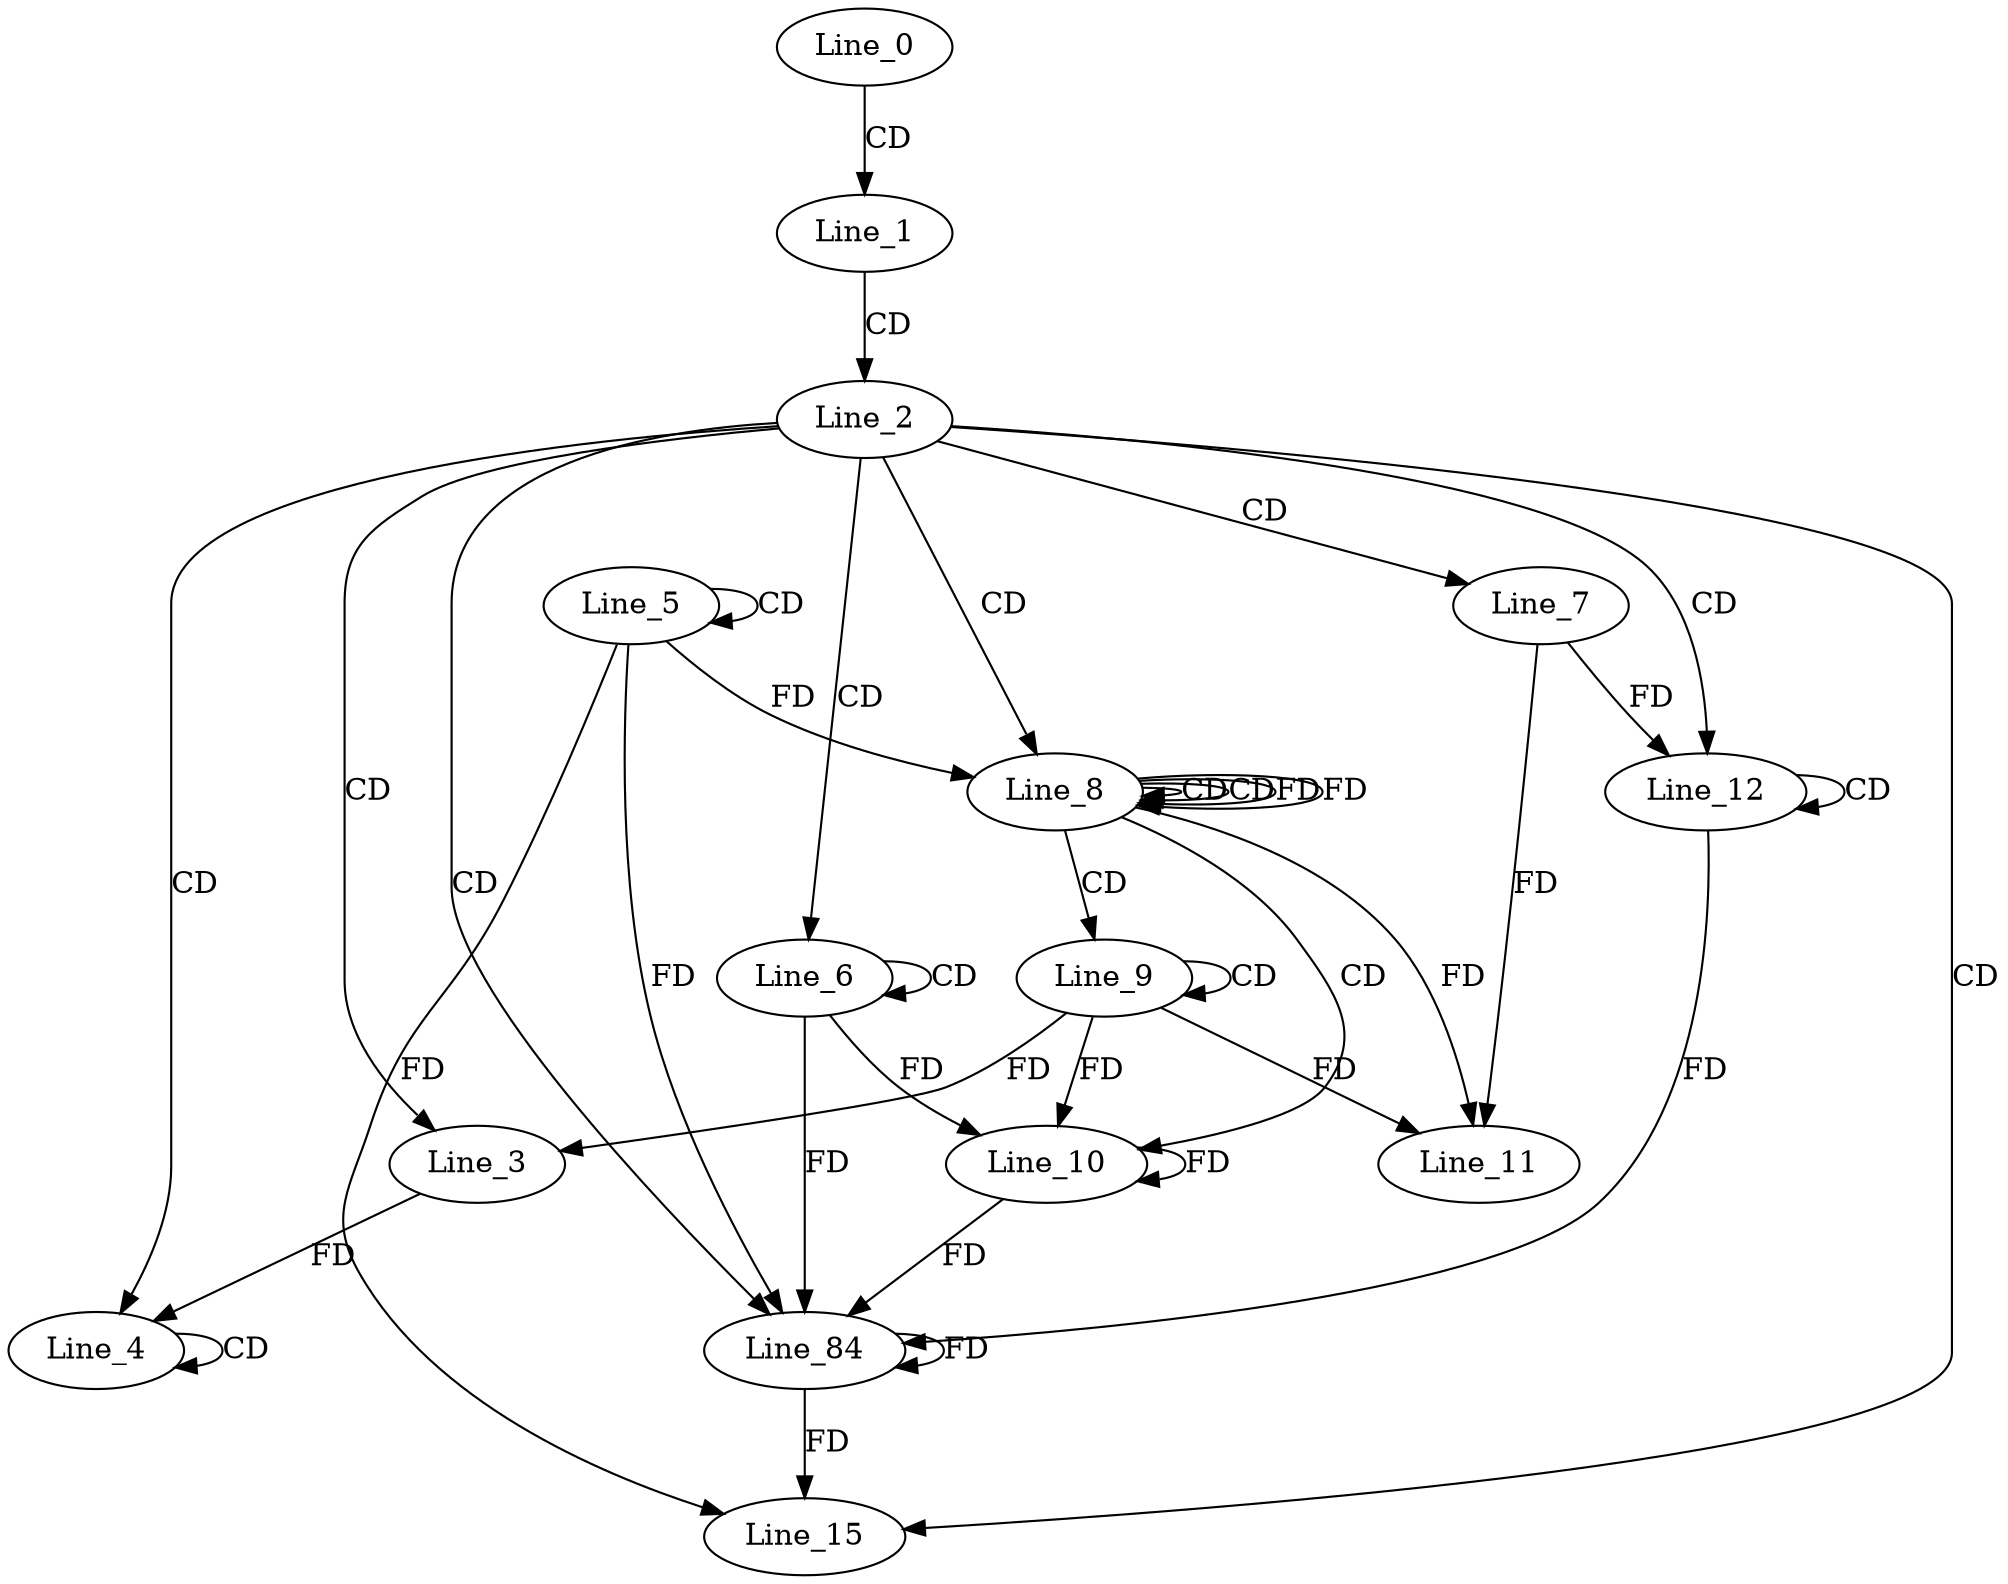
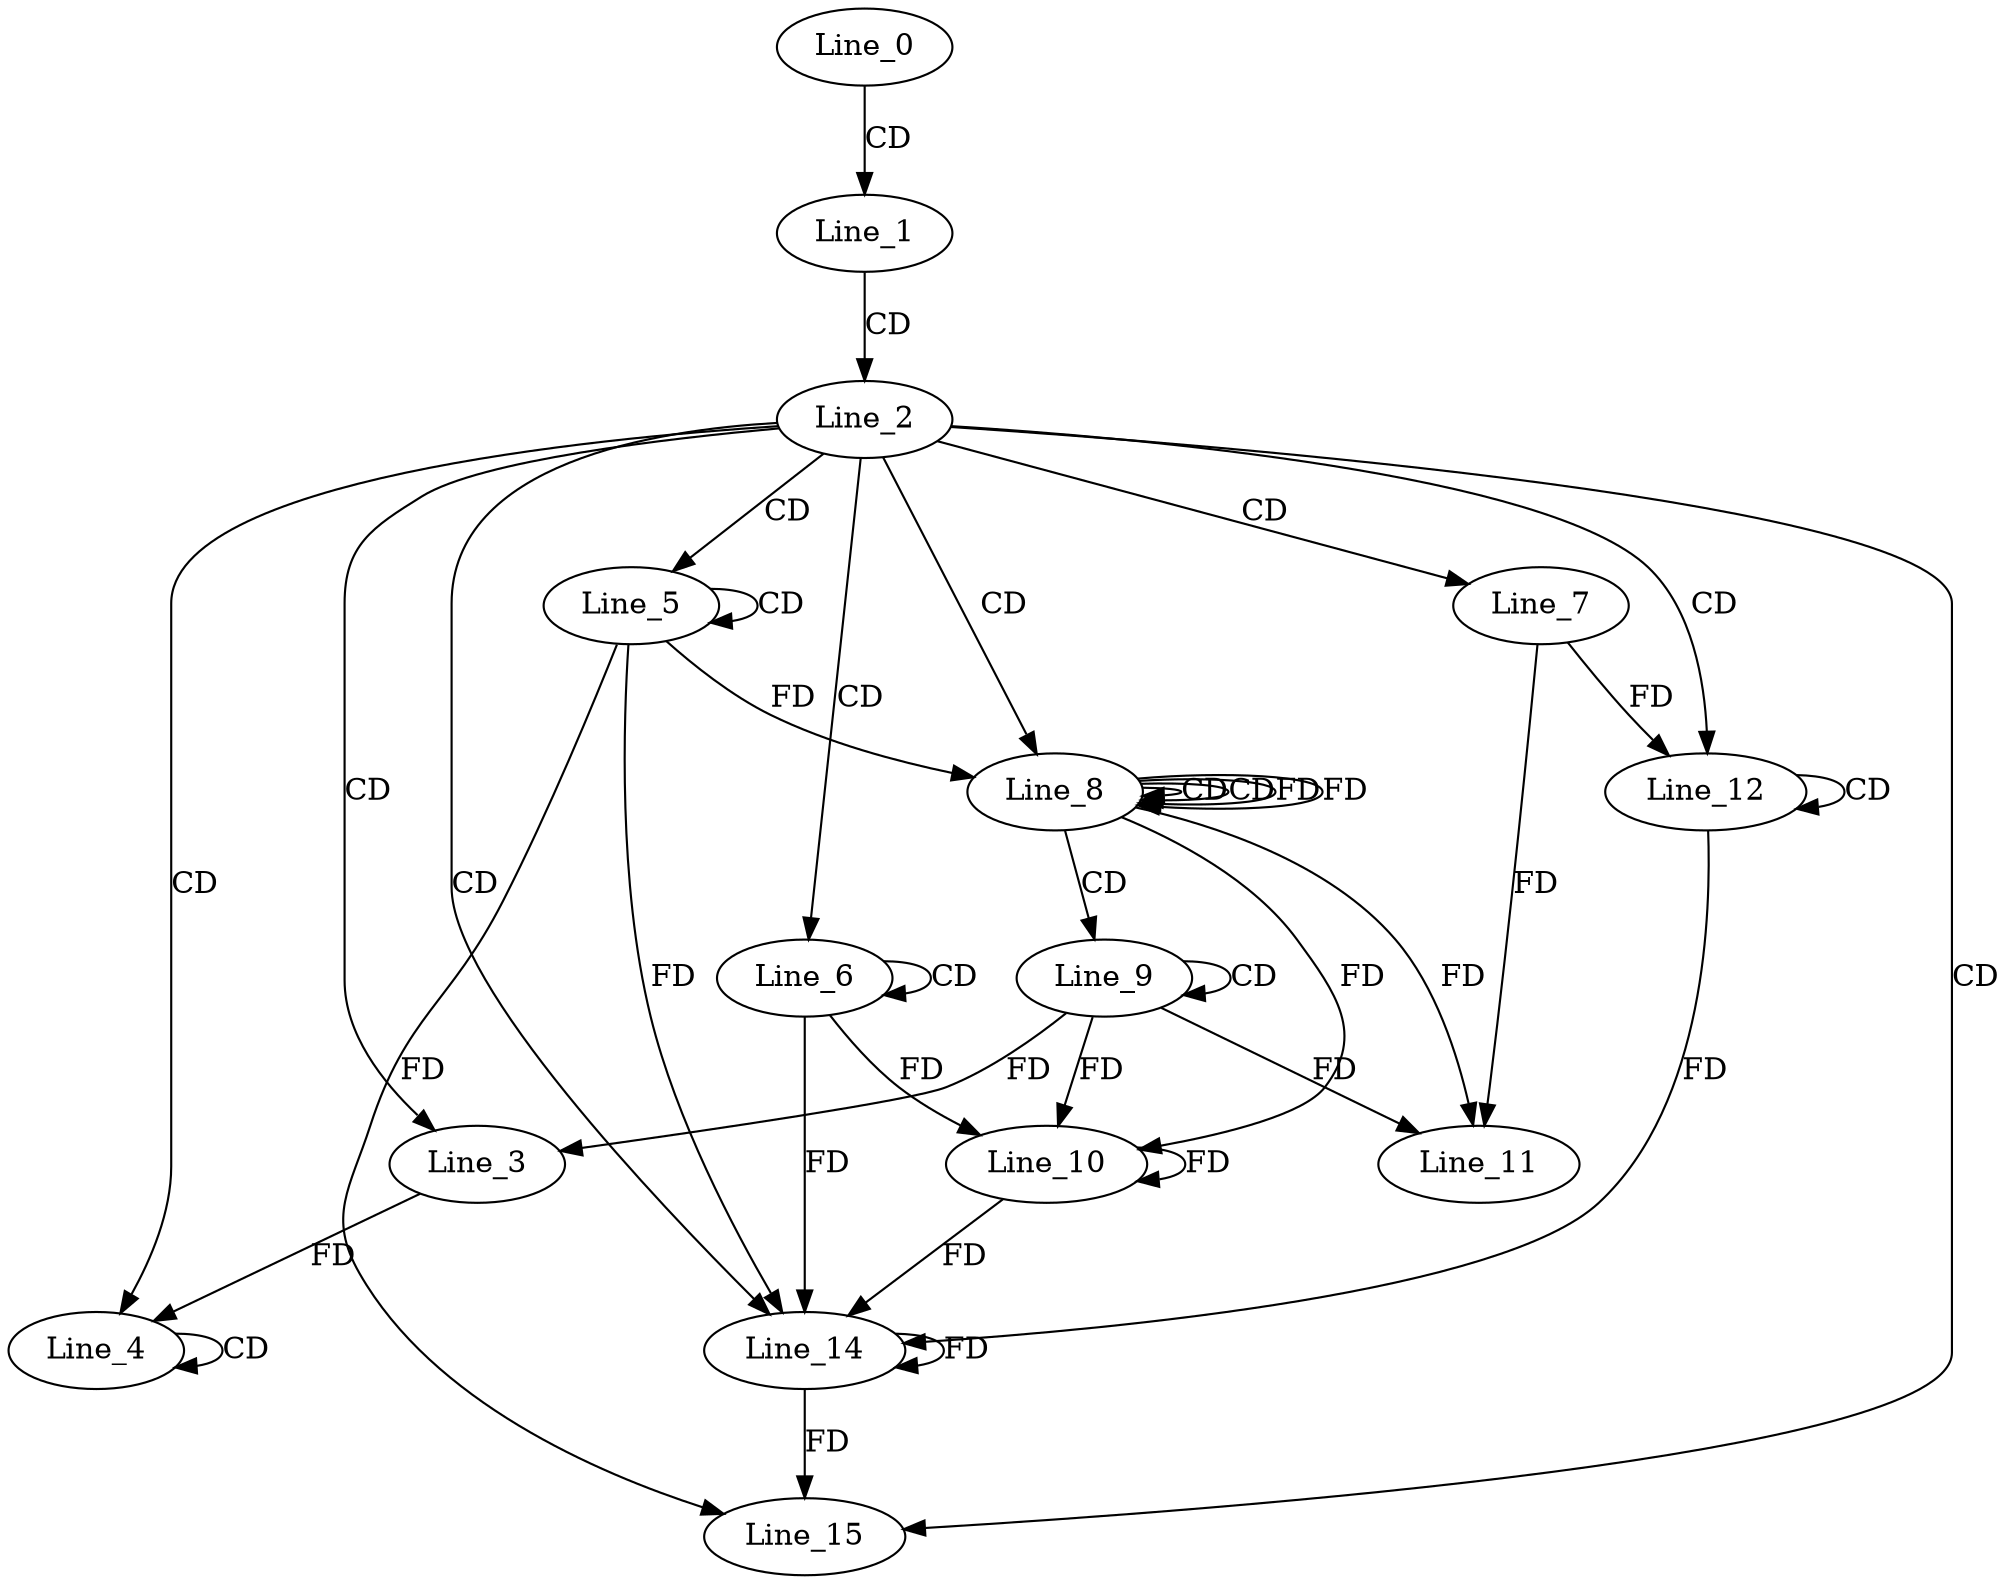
edge "Line_2" -> "Line_5": added, label "CD"
edge "Line_8" -> "Line_10": label "CD" -> "FD"
node "Line_84": label "Line_84" -> "Line_14"
